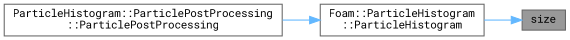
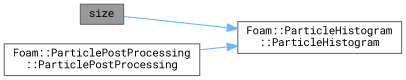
node "ParticleHistogram::ParticlePostProcessing ::ParticlePostProcessing": label "ParticleHistogram::ParticlePostProcessing ::ParticlePostProcessing" -> "Foam::ParticlePostProcessing ::ParticlePostProcessing"
edge "Foam::ParticleHistogram ::ParticleHistogram" -> "size": reversed
